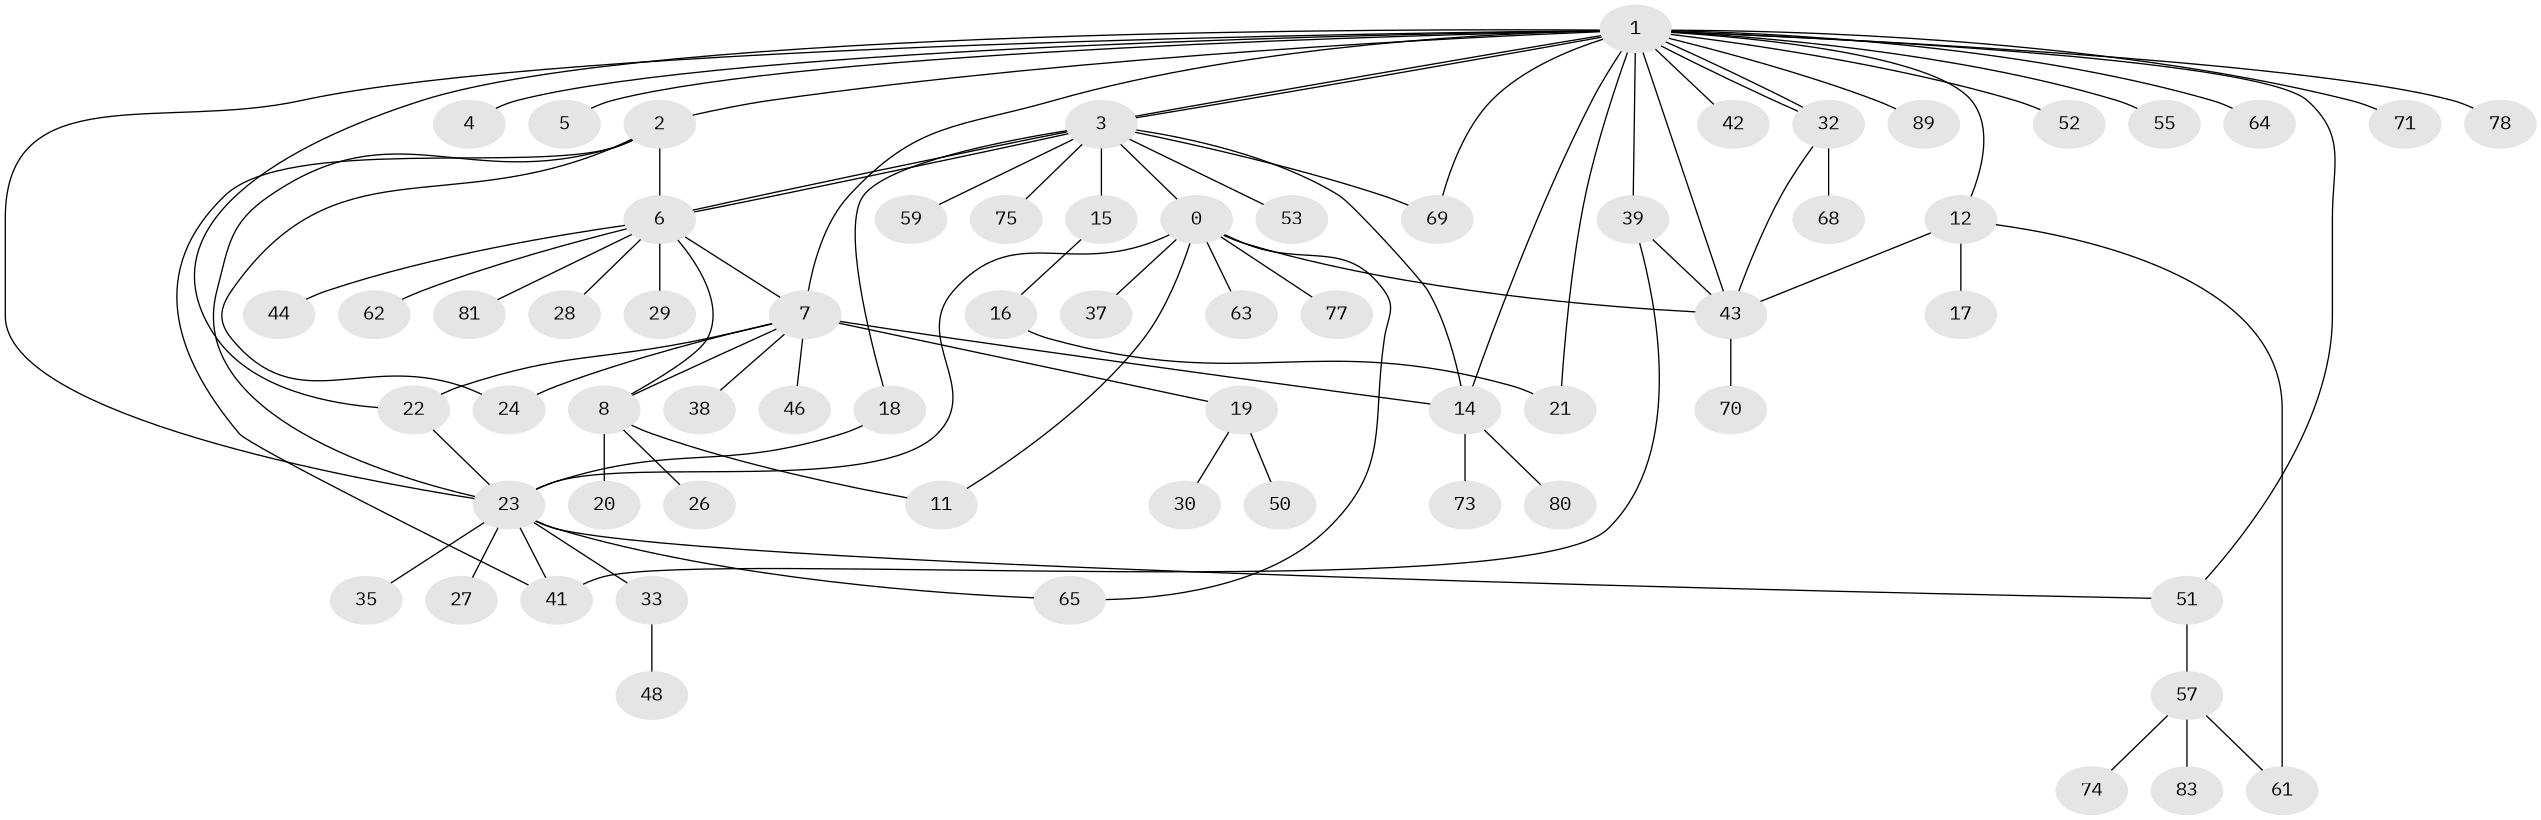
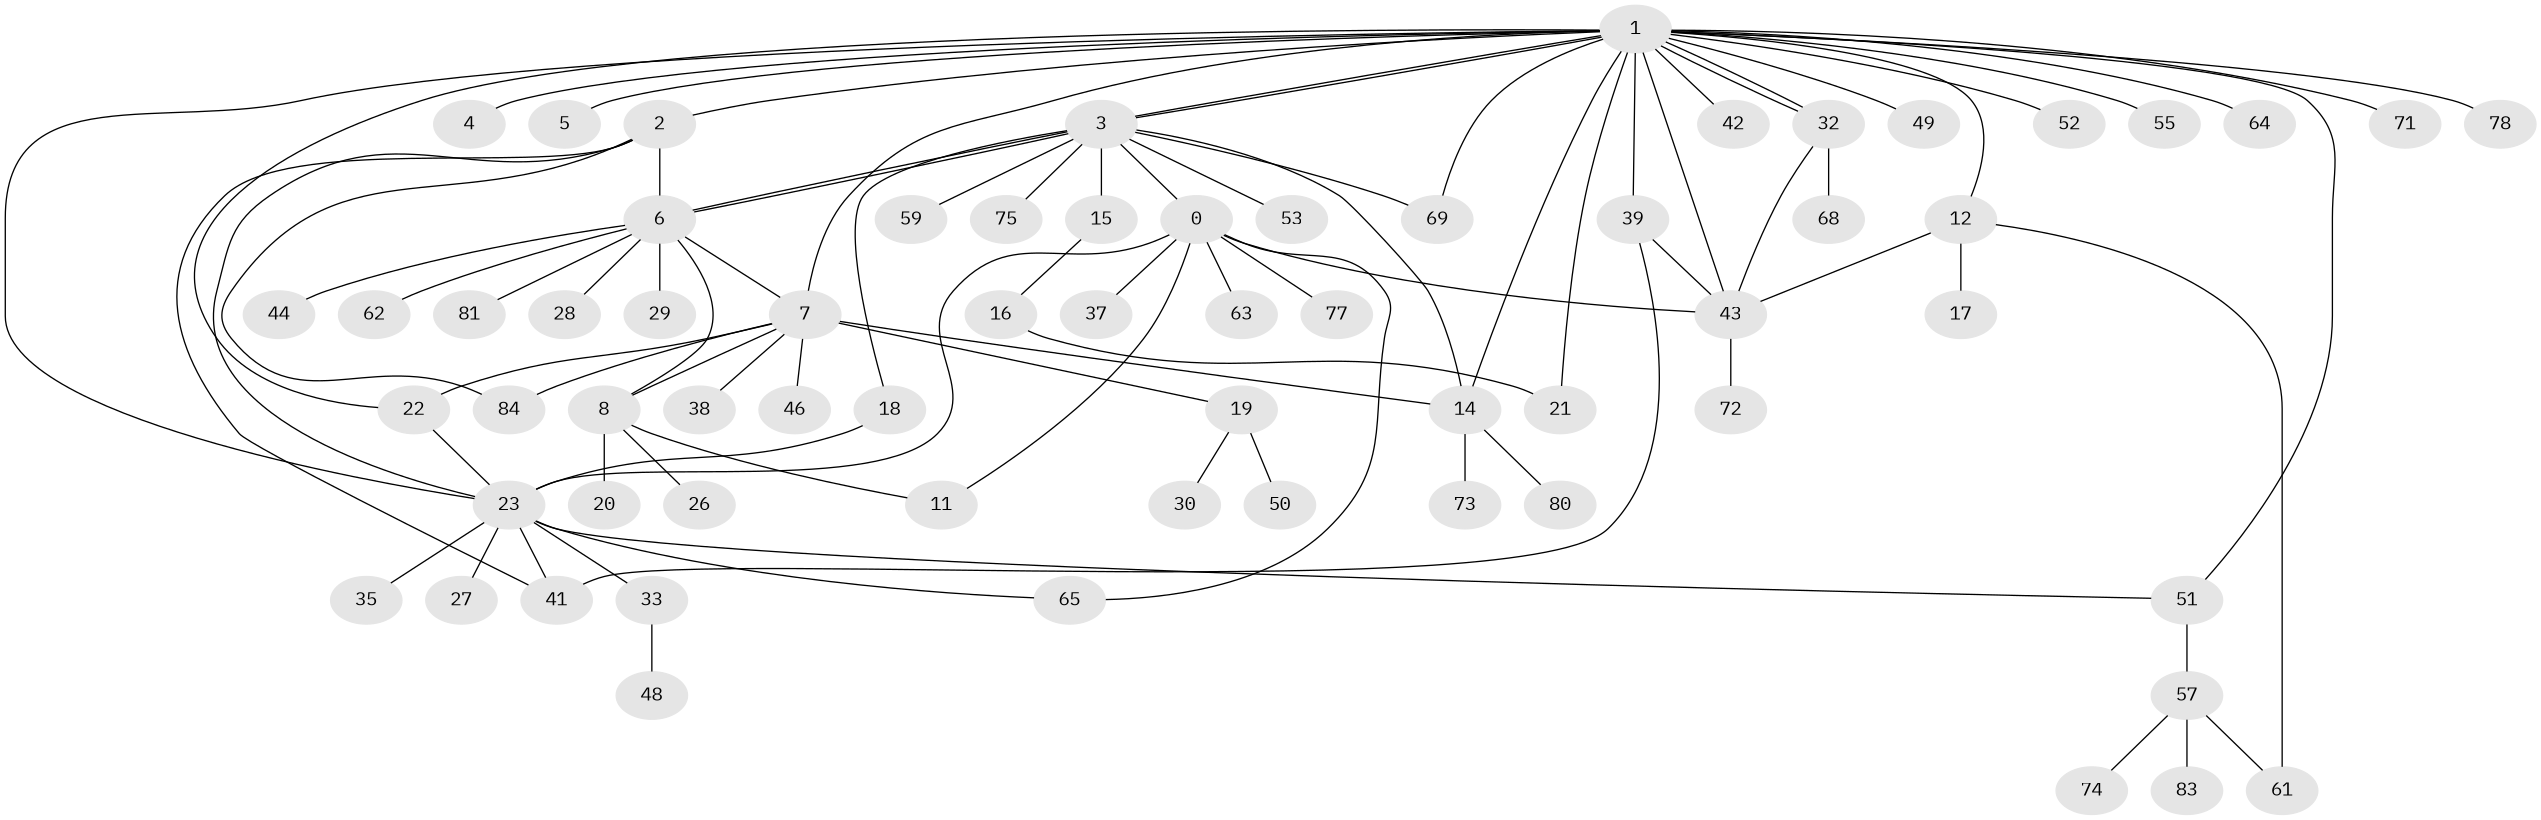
node "89": label "89" -> "49"
node "24": label "24" -> "84"
node "70": label "70" -> "72"
